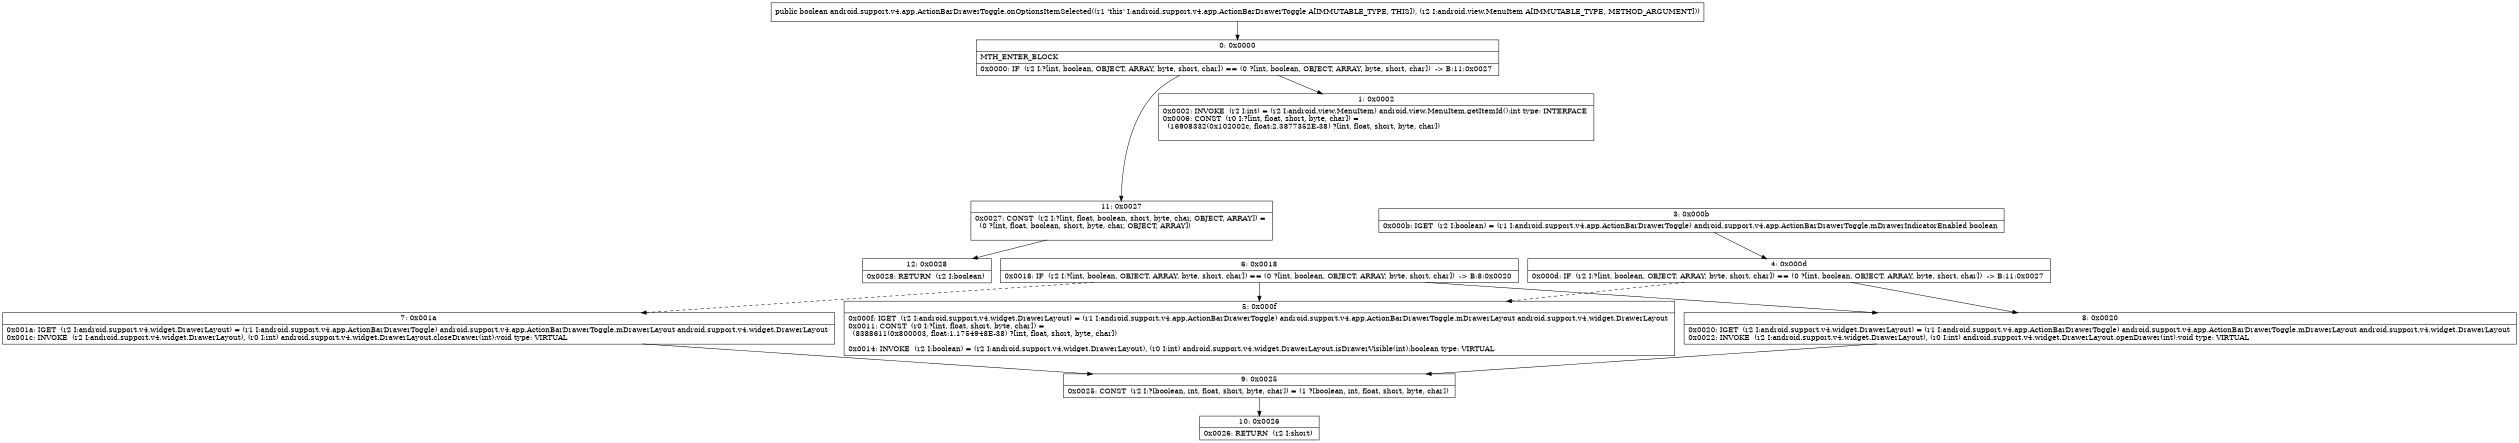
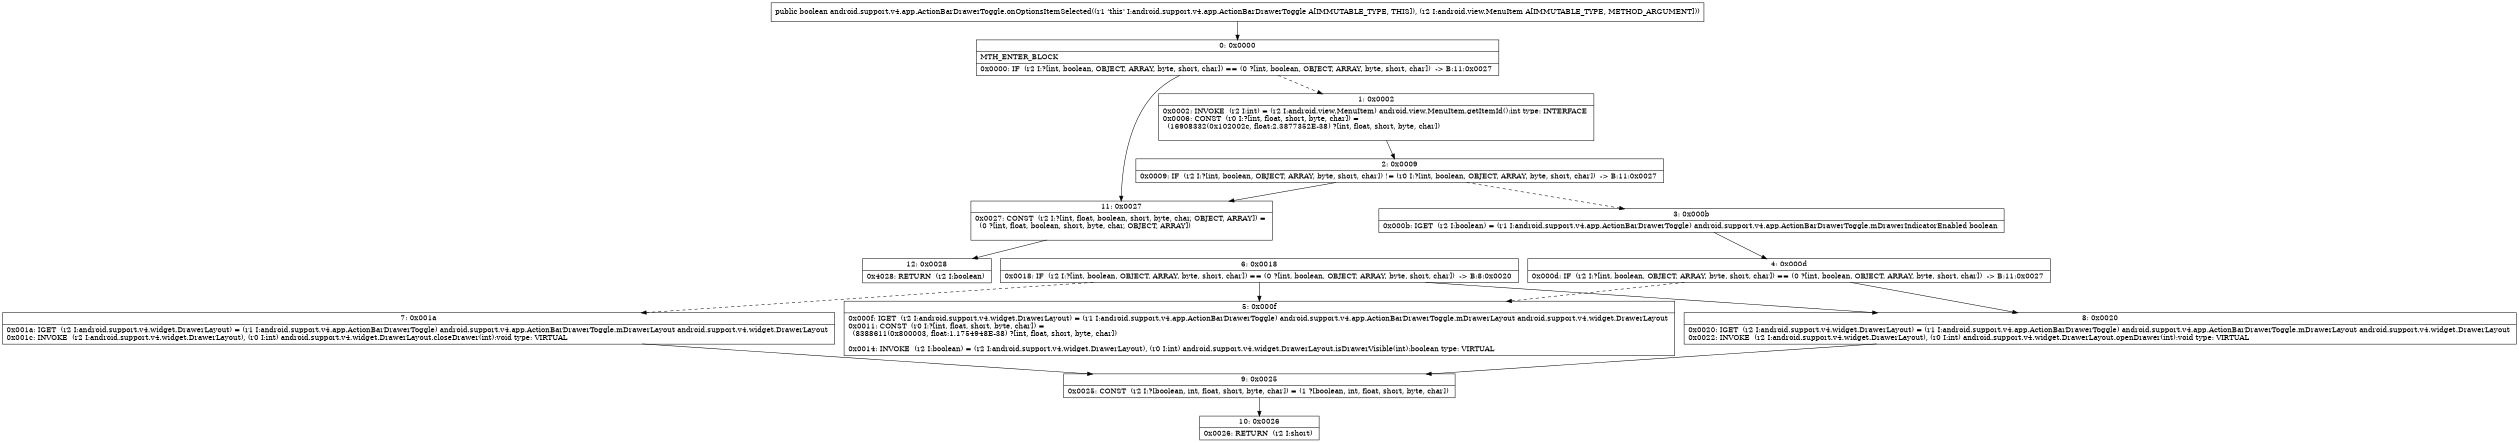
edge "0: 0x0000" -> "1: 0x0002": style solid -> dashed
node "2: 0x0009": added
node "12: 0x0028": text "0x0028: RETURN  (r2 I:boolean)" -> "0x4028: RETURN  (r2 I:boolean)"
